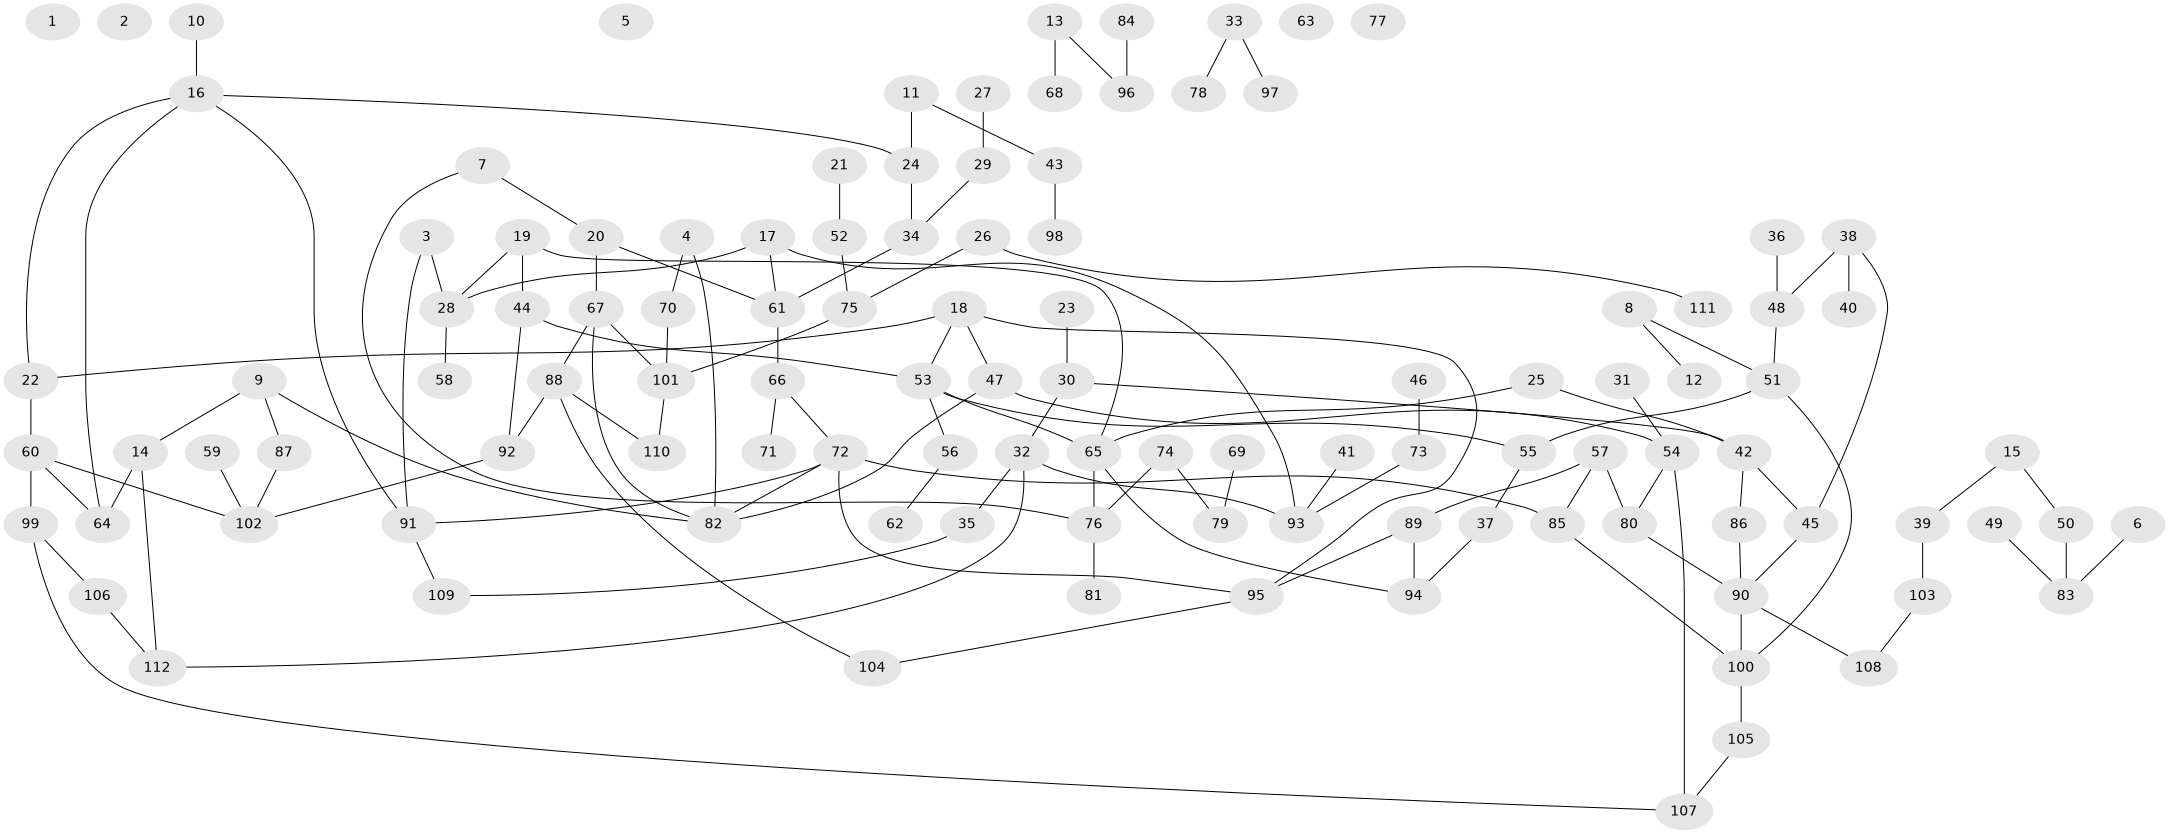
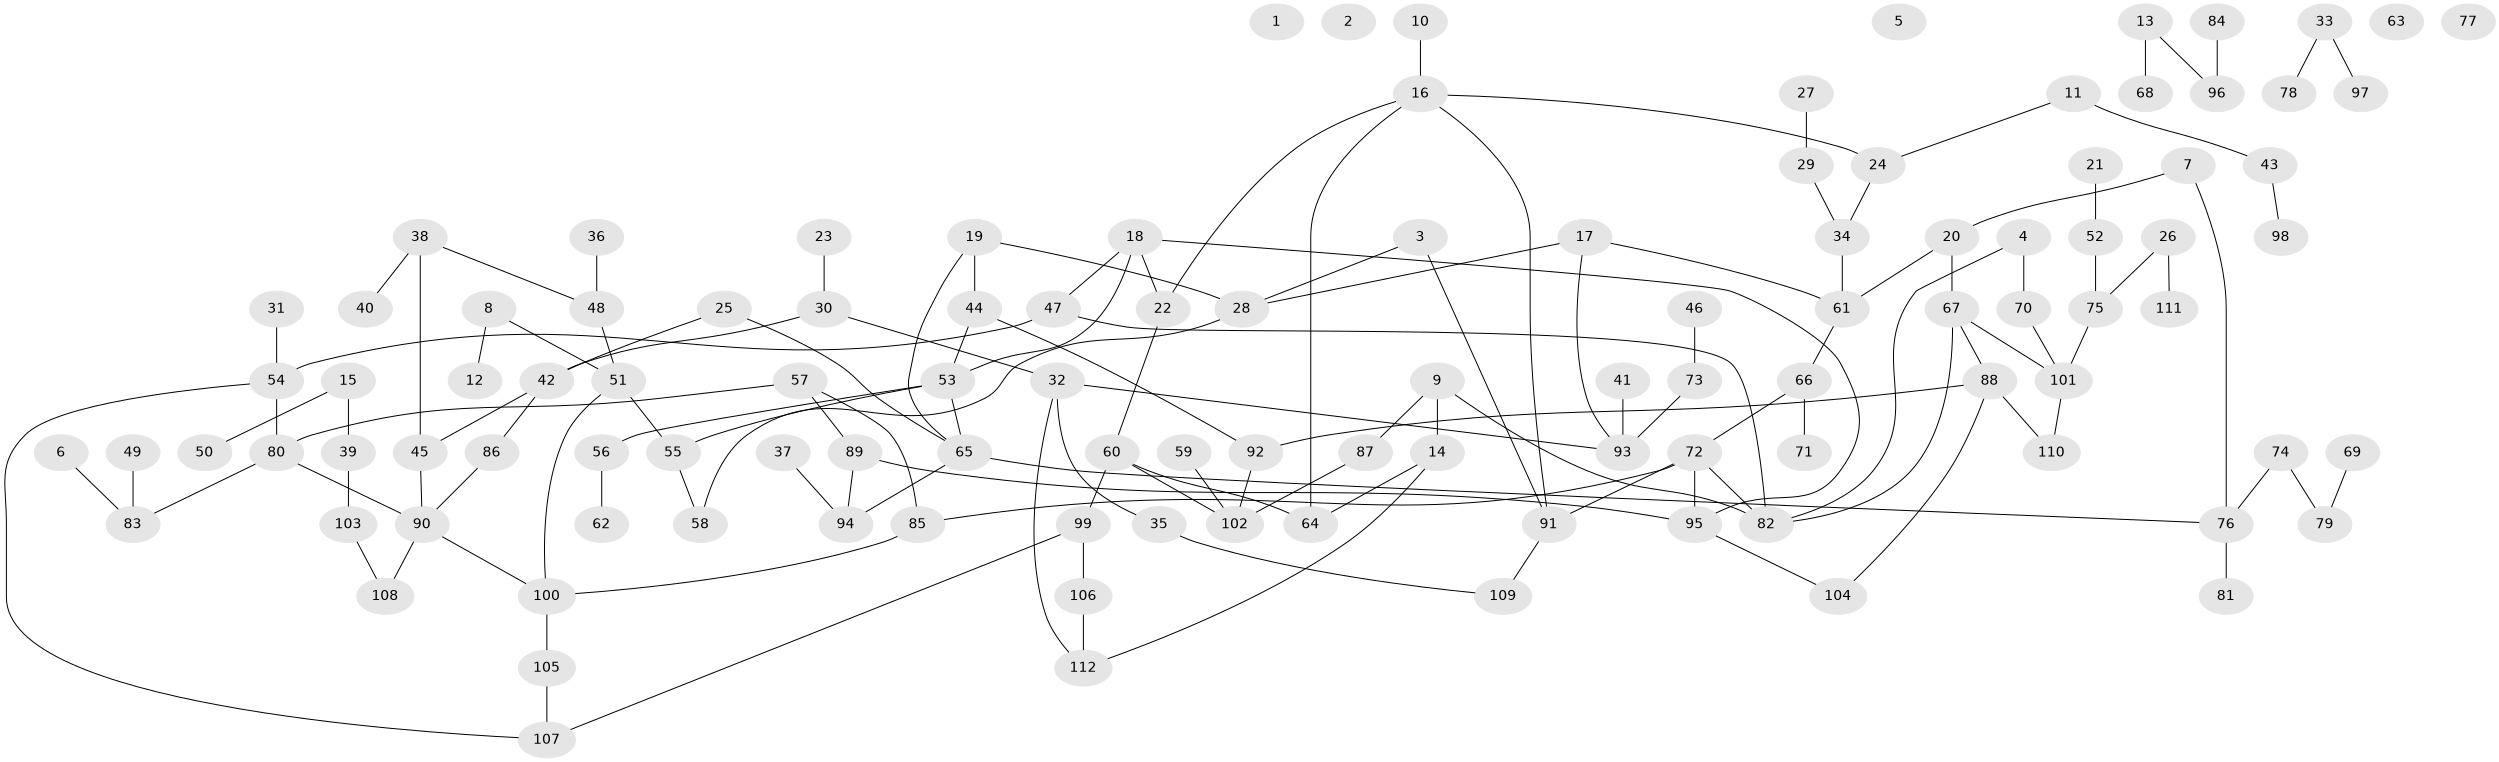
edge "55" -- "37": now "55" -- "58"
edge "50" -- "83": now "80" -- "83"
